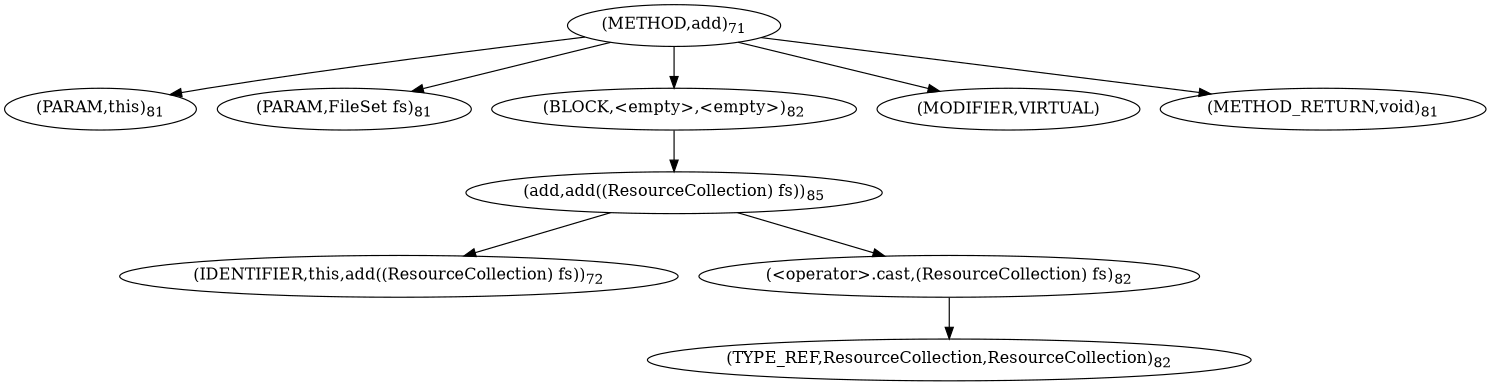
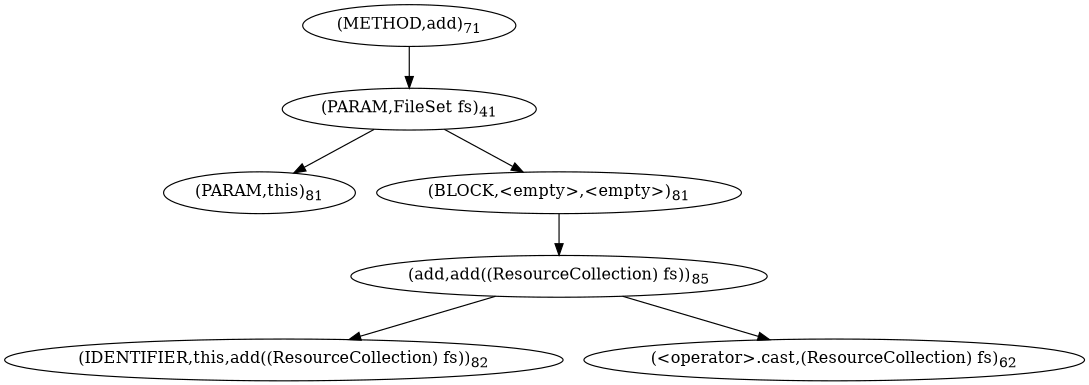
edge "(METHOD,add)" -> "(BLOCK,<empty>,<empty>)": now "(PARAM,FileSet fs)" -> "(BLOCK,<empty>,<empty>)"
edge "(METHOD,add)" -> "(PARAM,this)": now "(PARAM,FileSet fs)" -> "(PARAM,this)"
node "(PARAM,FileSet fs)": text "81" -> "41"
node "(BLOCK,<empty>,<empty>)": text "82" -> "81"
node "(MODIFIER,VIRTUAL)": removed
node "(METHOD_RETURN,void)": removed
node "(IDENTIFIER,this,add((ResourceCollection) fs))": text "72" -> "82"
node "(<operator>.cast,(ResourceCollection) fs)": text "82" -> "62"
node "(TYPE_REF,ResourceCollection,ResourceCollection)": removed
